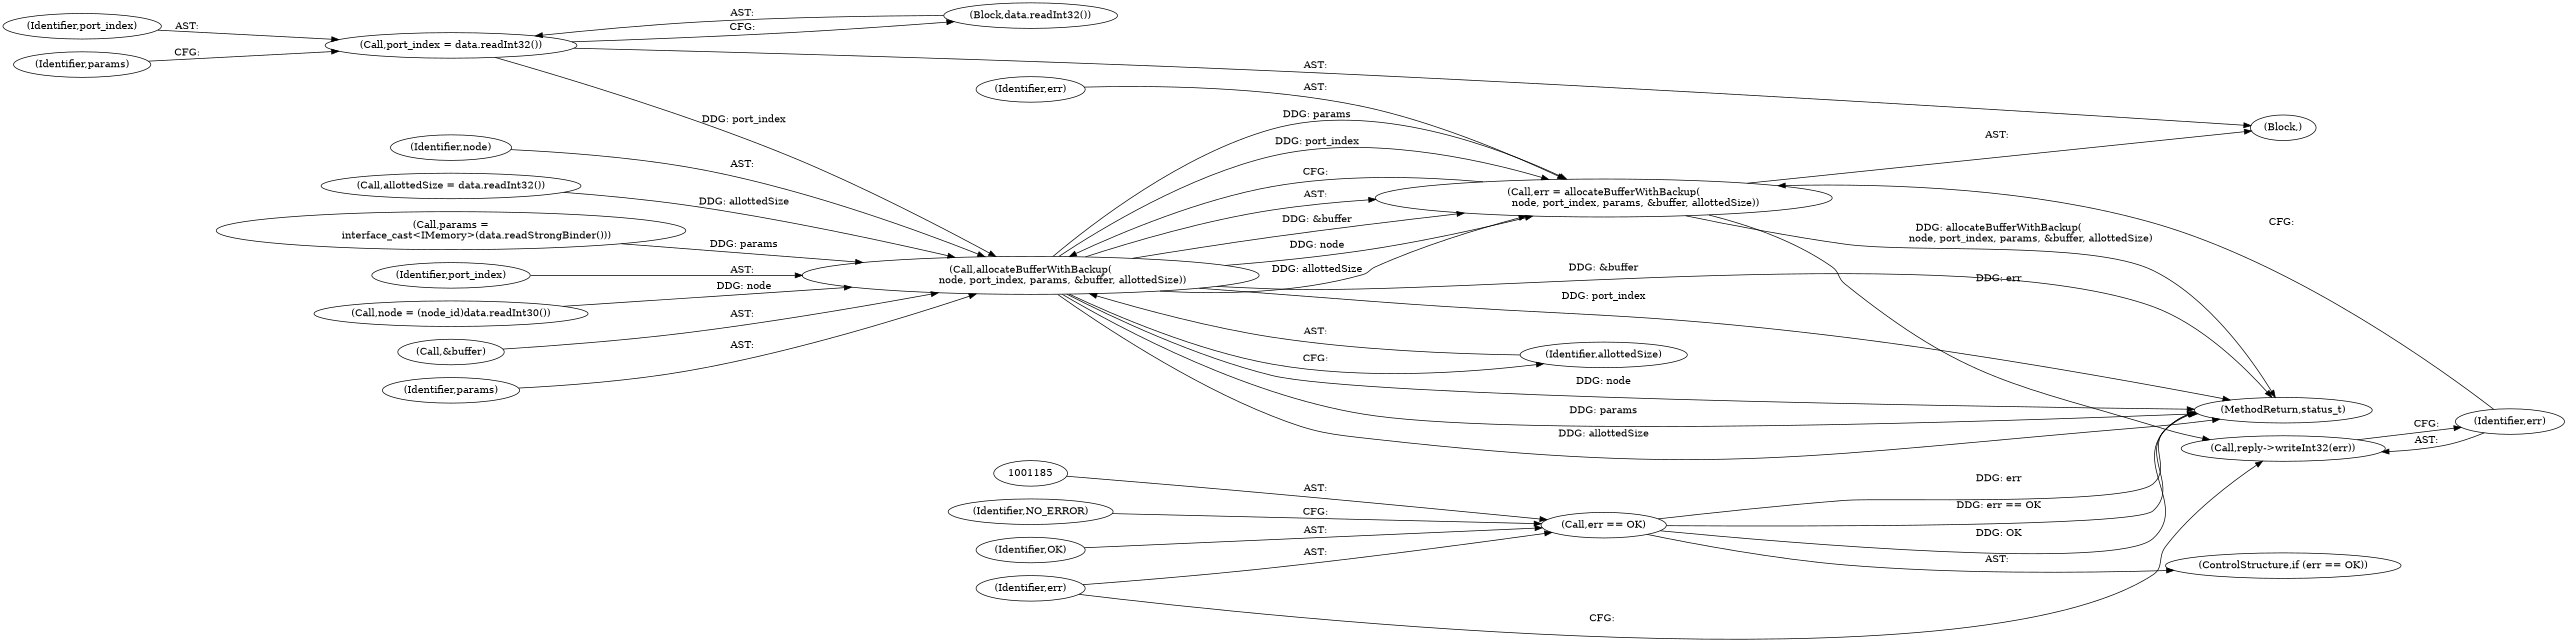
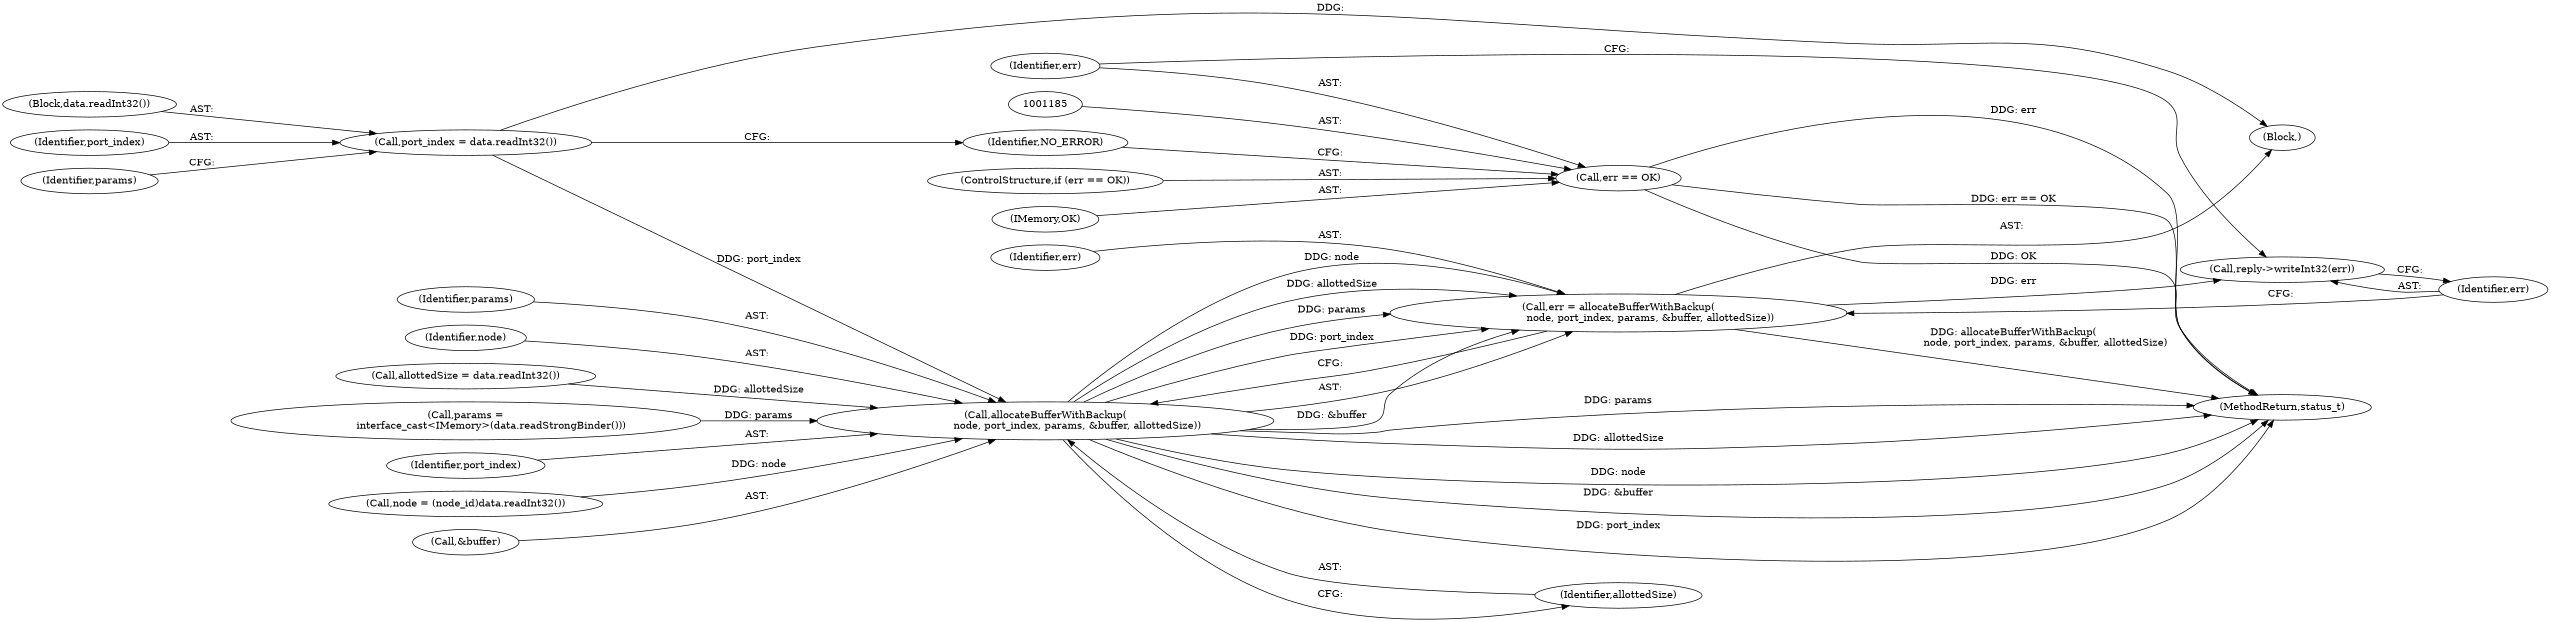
edge "(Call,port_index = data.readInt32())" -> "(Block,data.readInt32())": now "(Call,port_index = data.readInt32())" -> "(Identifier,NO_ERROR)"
edge "(Call,port_index = data.readInt32())" -> "(Block,)": label "AST: " -> "DDG: "
node "(Call,node = (node_id)data.readInt30())": label "(Call,node = (node_id)data.readInt30())" -> "(Call,node = (node_id)data.readInt32())"
node "(Identifier,OK)": label "(Identifier,OK)" -> "(IMemory,OK)"
edge "(Call,err == OK)" -> "(ControlStructure,if (err == OK))": reversed
